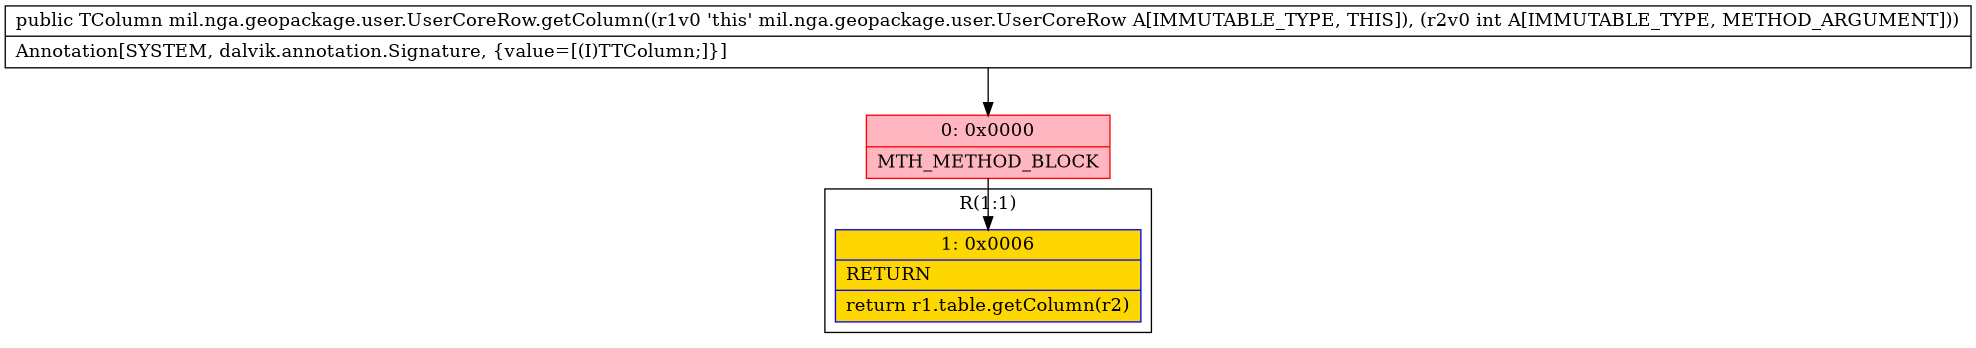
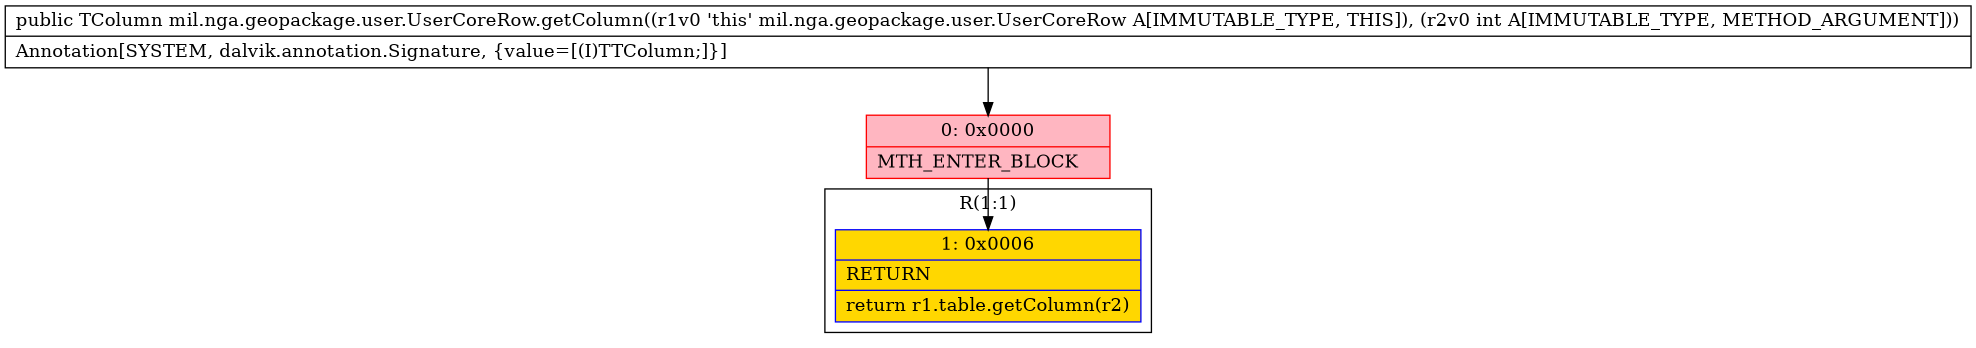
node "0: 0x0000": text "MTH_METHOD_BLOCK" -> "MTH_ENTER_BLOCK"
